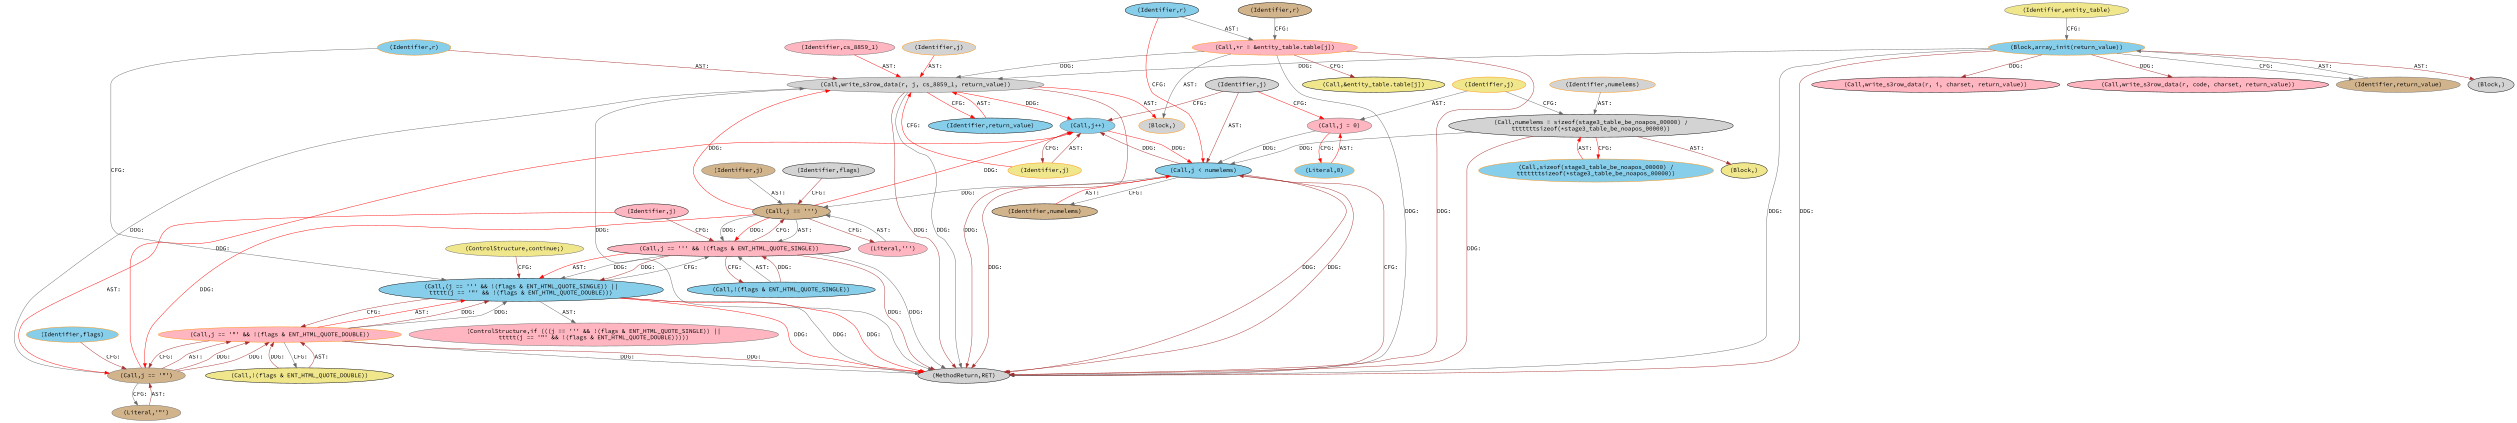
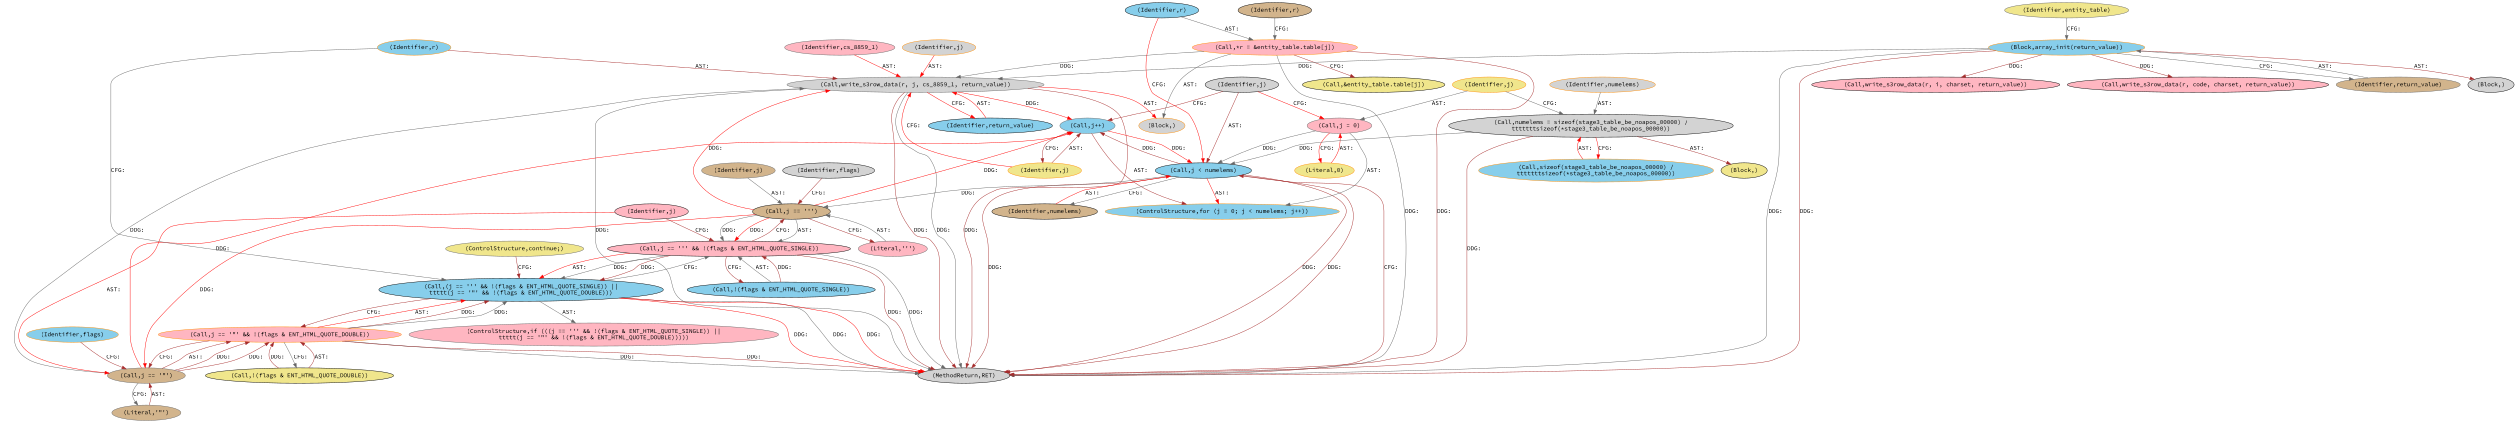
node "(Literal,0)": fillcolor skyblue -> khaki
node "(ControlStructure,for (j = 0; j < numelems; j++))": added
